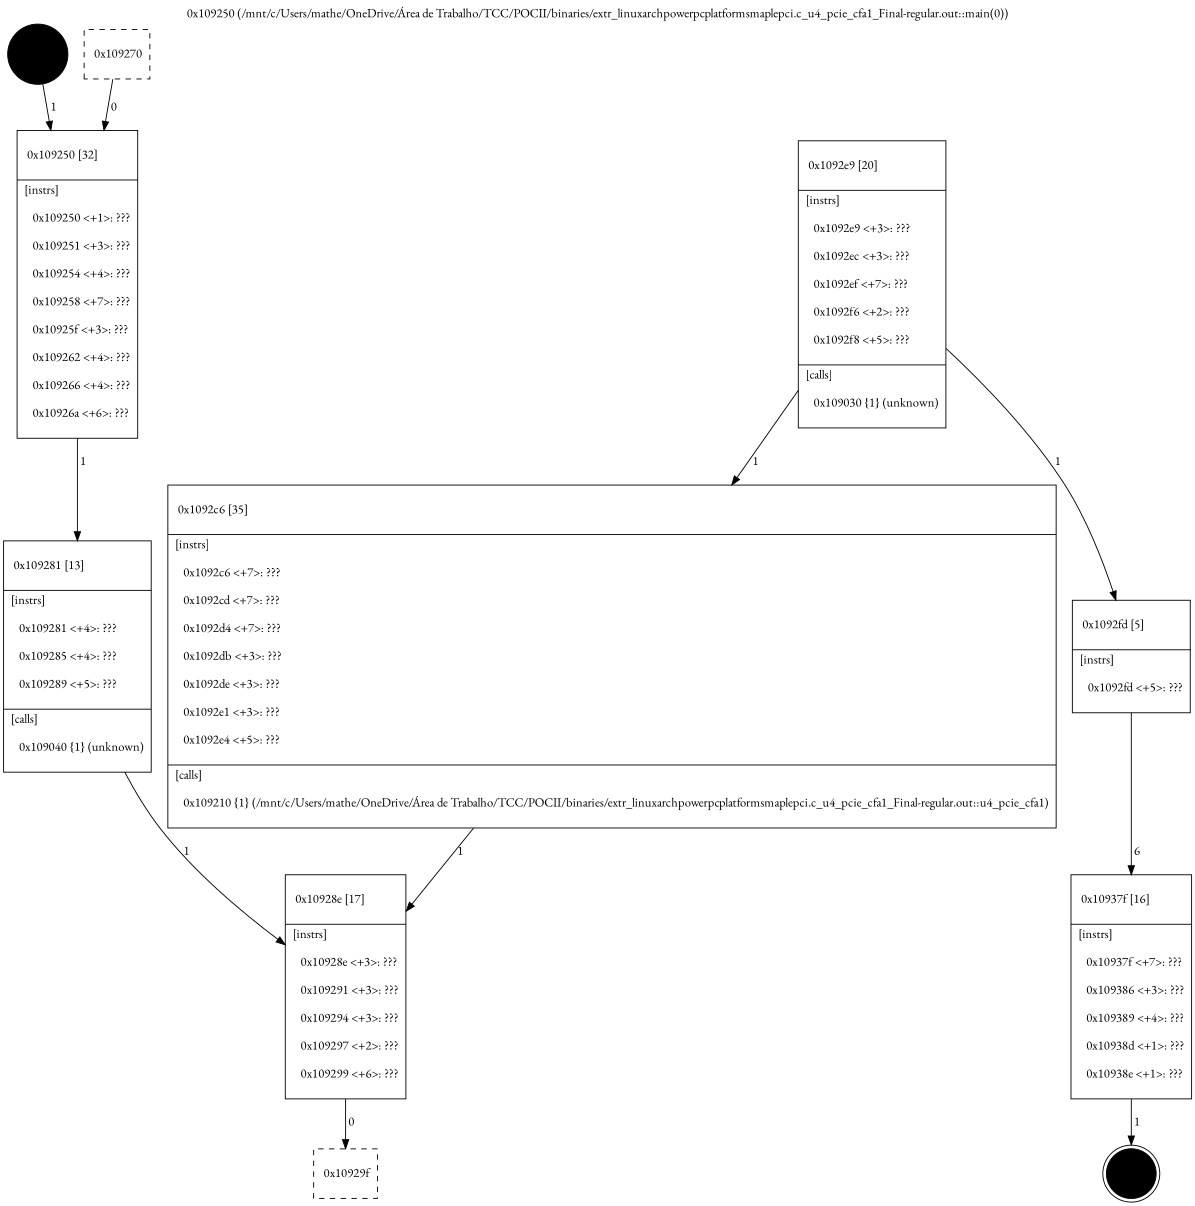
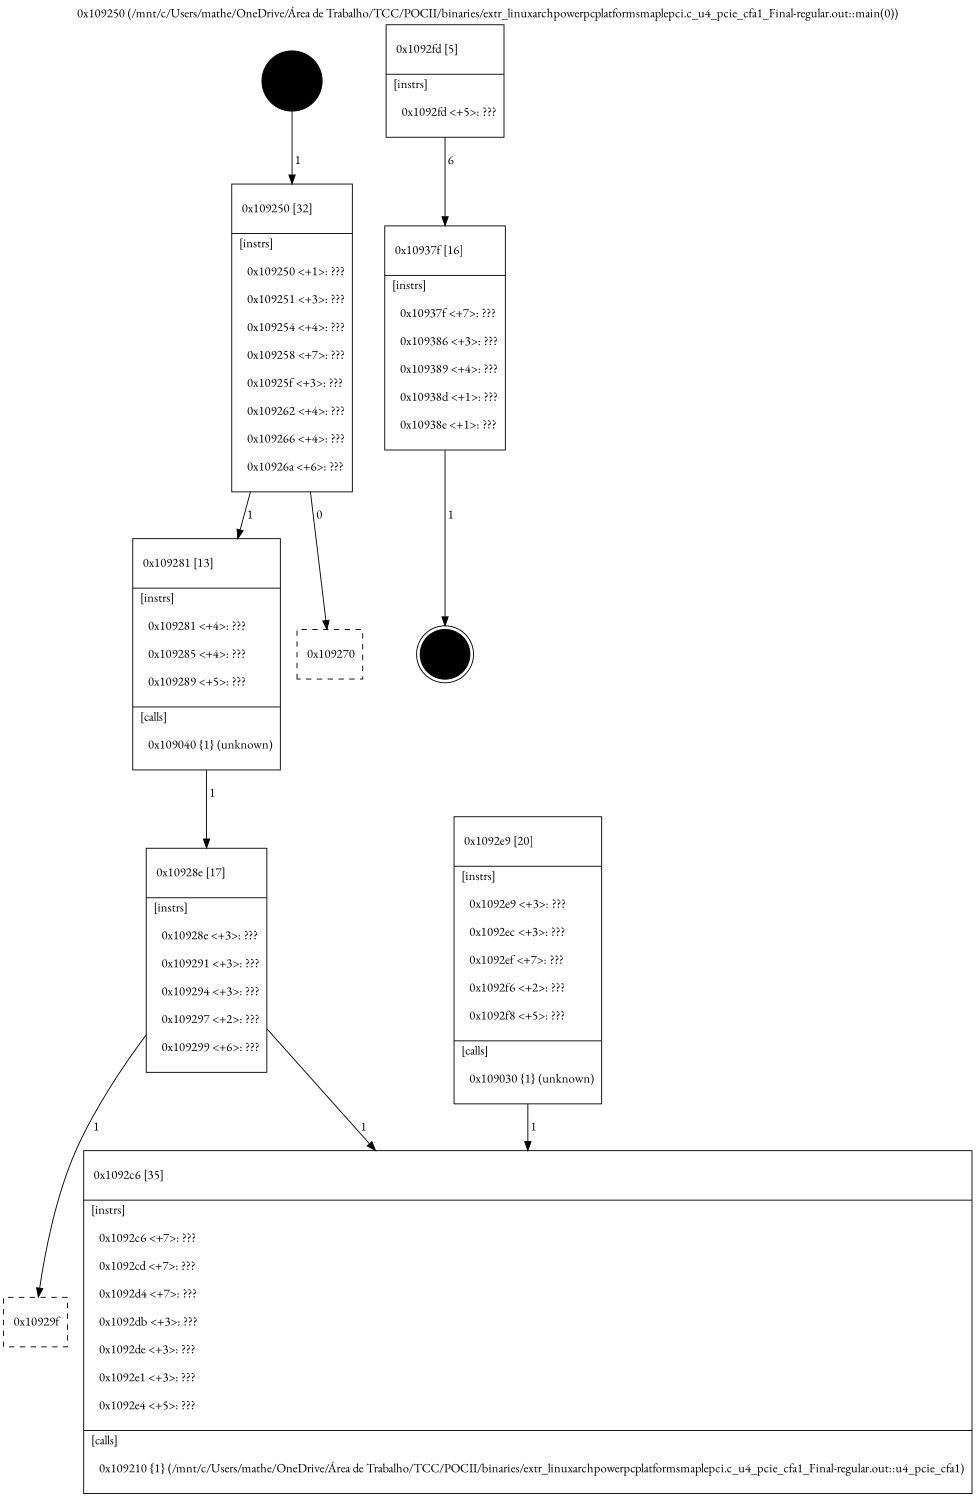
edge "0x109270" -> "0x109250 [32]": reversed
edge "0x1092e9 [20]" -> "0x1092fd [5]": removed, label "1"
edge "0x1092c6 [35]" -> "0x10928e [17]": reversed
edge "0x10928e [17]" -> "0x10929f": label " 0" -> " 1"
